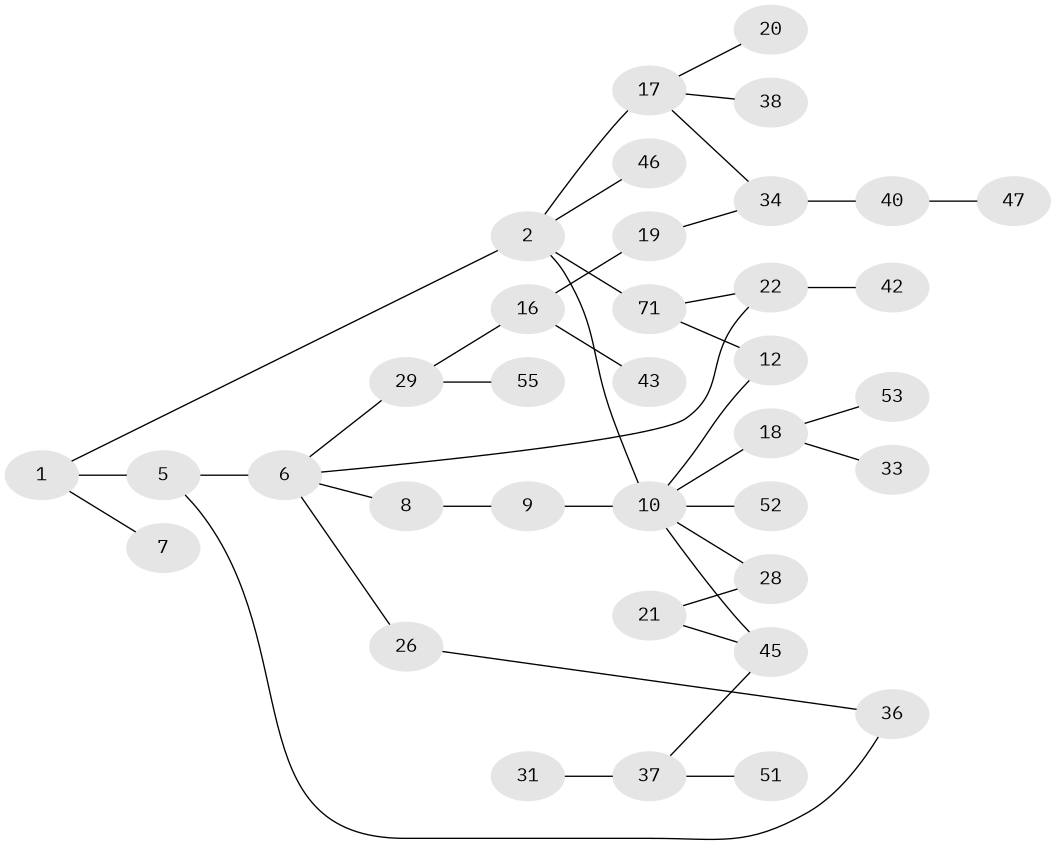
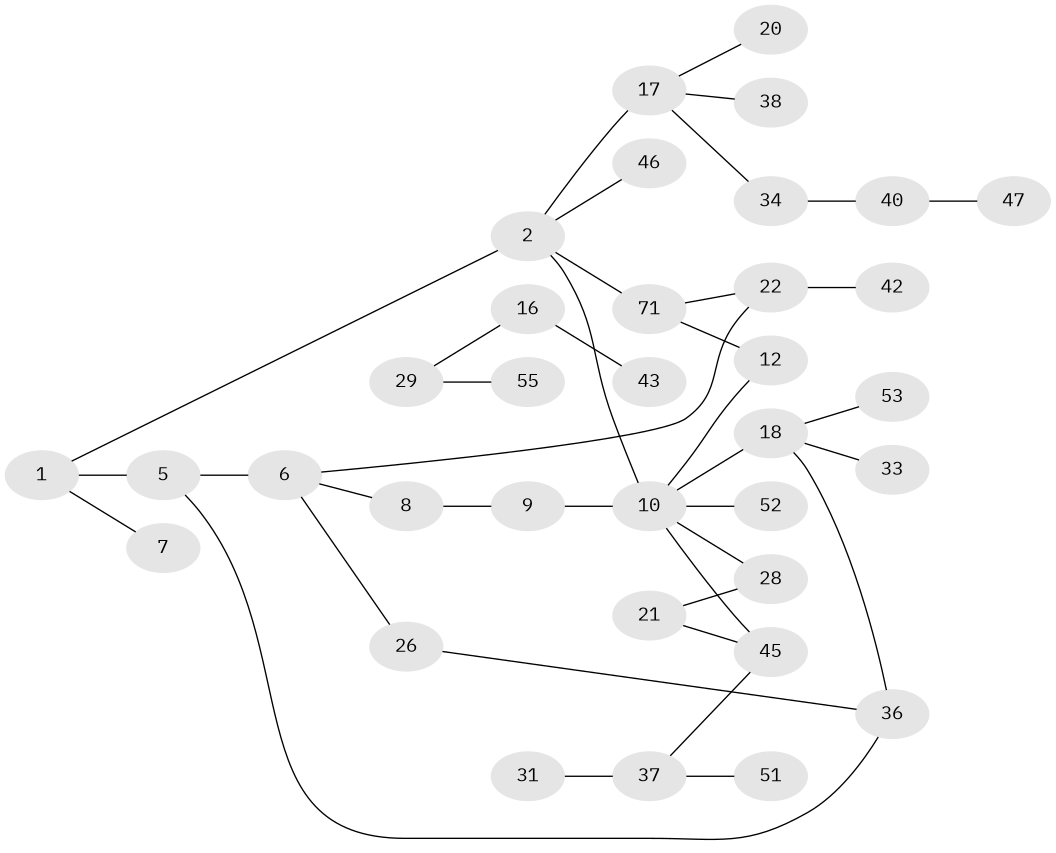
node "19": removed
edge "29" -- "6": removed
edge "18" -- "36": added
